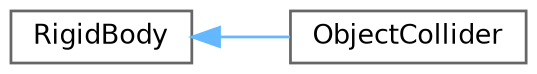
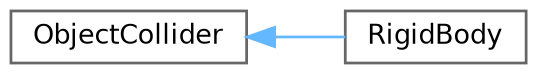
edge "ObjectCollider" -> "RigidBody": reversed
